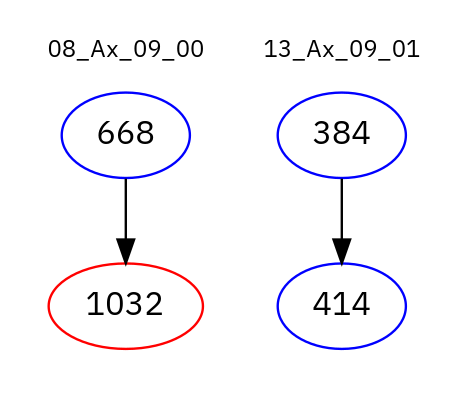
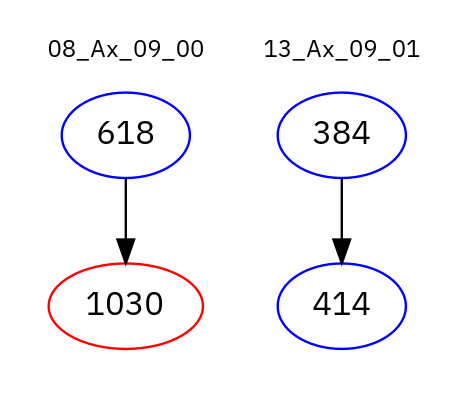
node "668": label "668" -> "618"
node "1032": label "1032" -> "1030"
